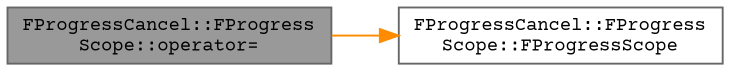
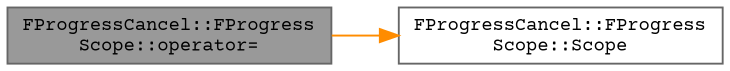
node "FProgressCancel::FProgress Scope::FProgressScope": label "FProgressCancel::FProgress Scope::FProgressScope" -> "FProgressCancel::FProgress Scope::Scope"
